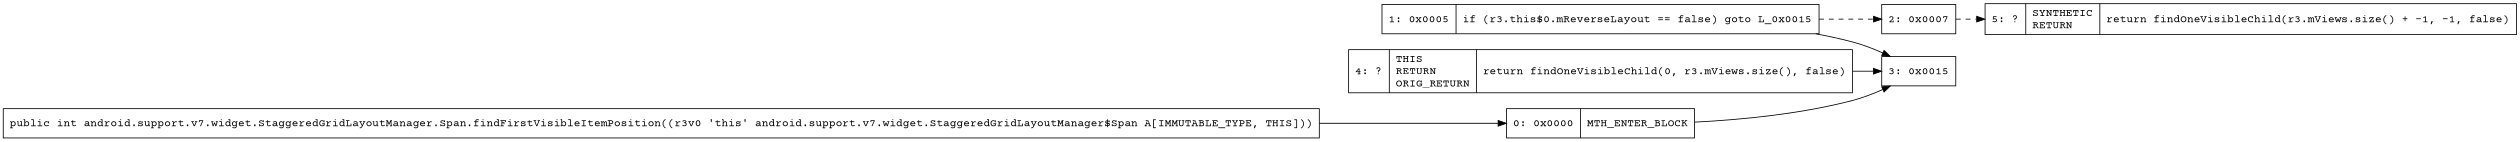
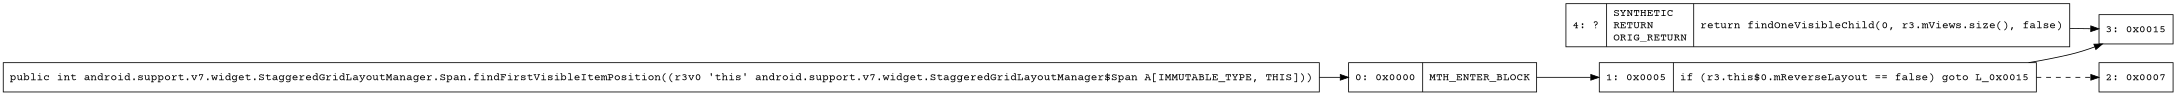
node "5: ?": removed
node "4: ?": text "THIS" -> "SYNTHETIC"
edge "0: 0x0000" -> "3: 0x0015": now "0: 0x0000" -> "1: 0x0005"
